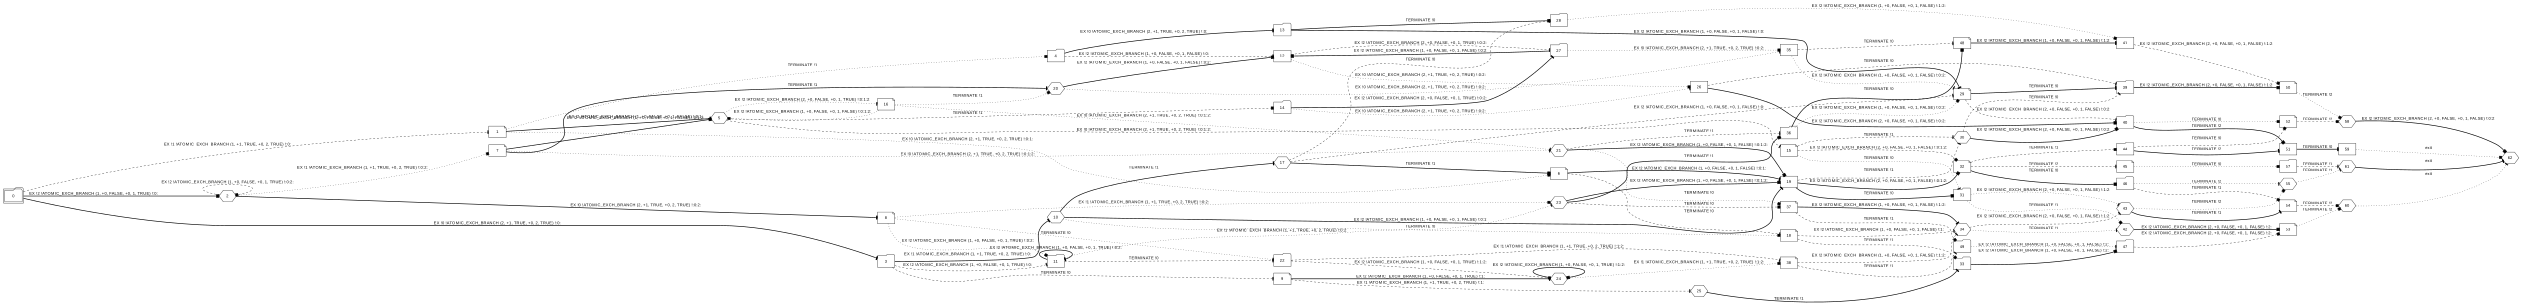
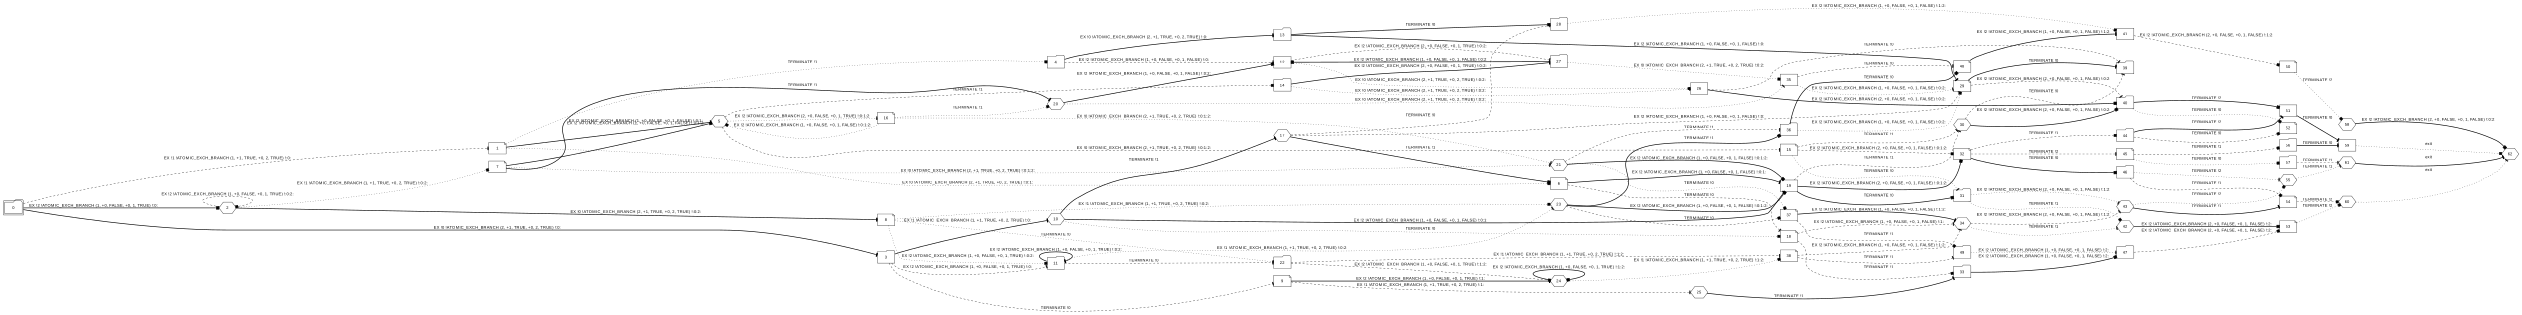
edge "39" -> "50": removed, label "EX !2 !ATOMIC_EXCH_BRANCH (2, +0, FALSE, +0, 1, FALSE) !:1:2:"
edge "52" -> "58": removed, label "TERMINATE !2"
node "56": added
